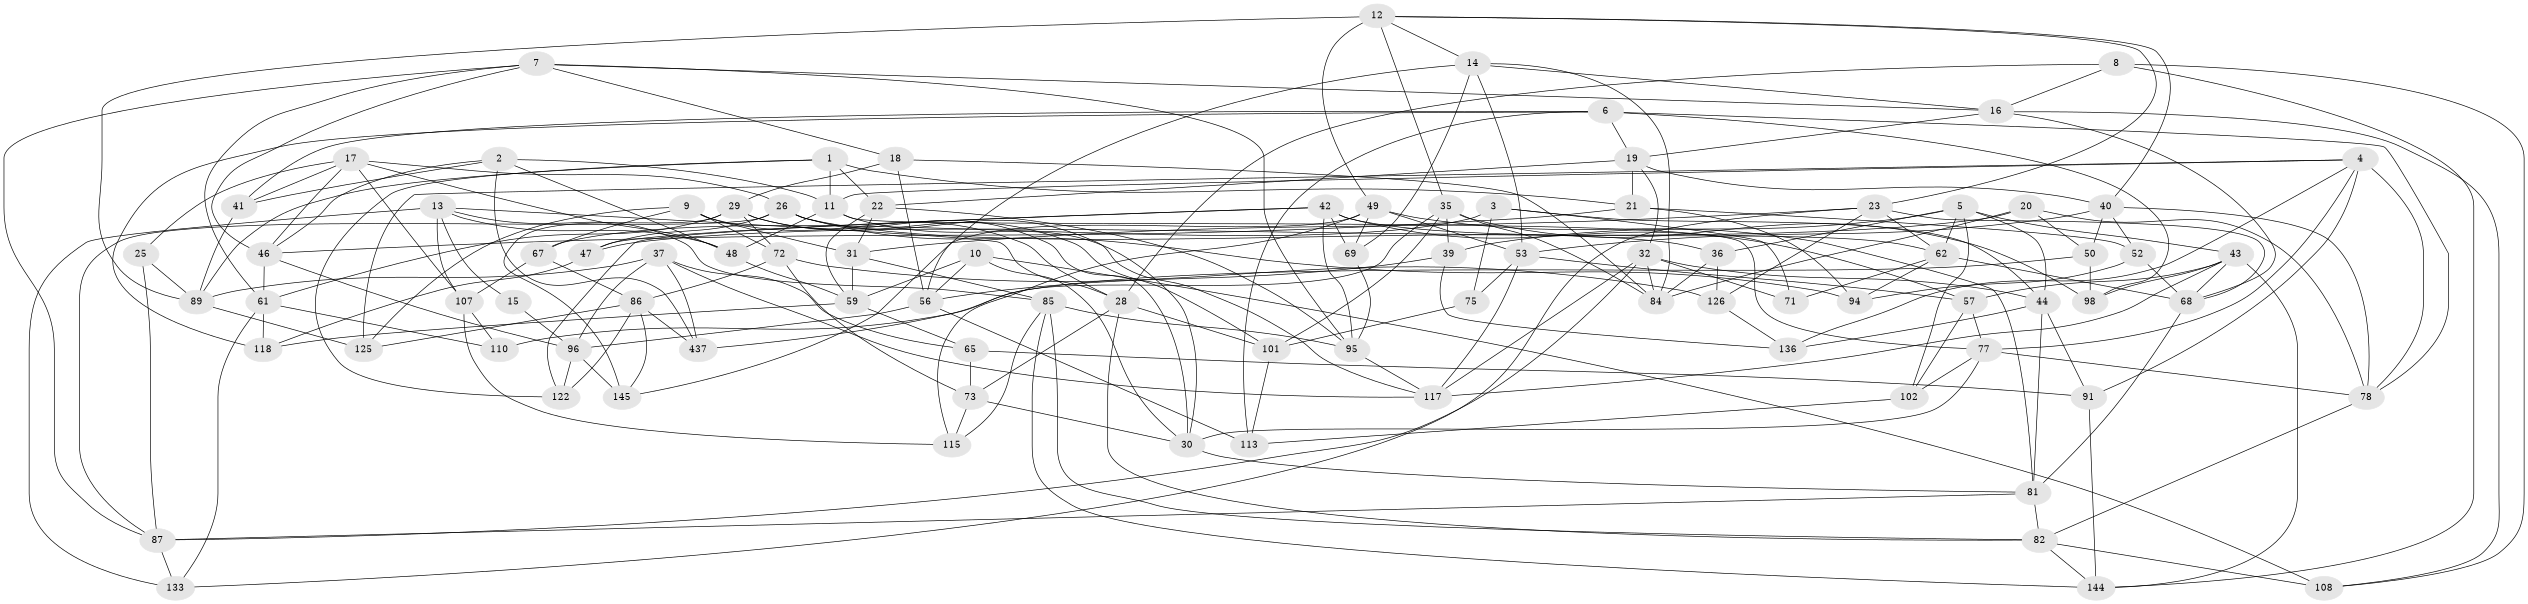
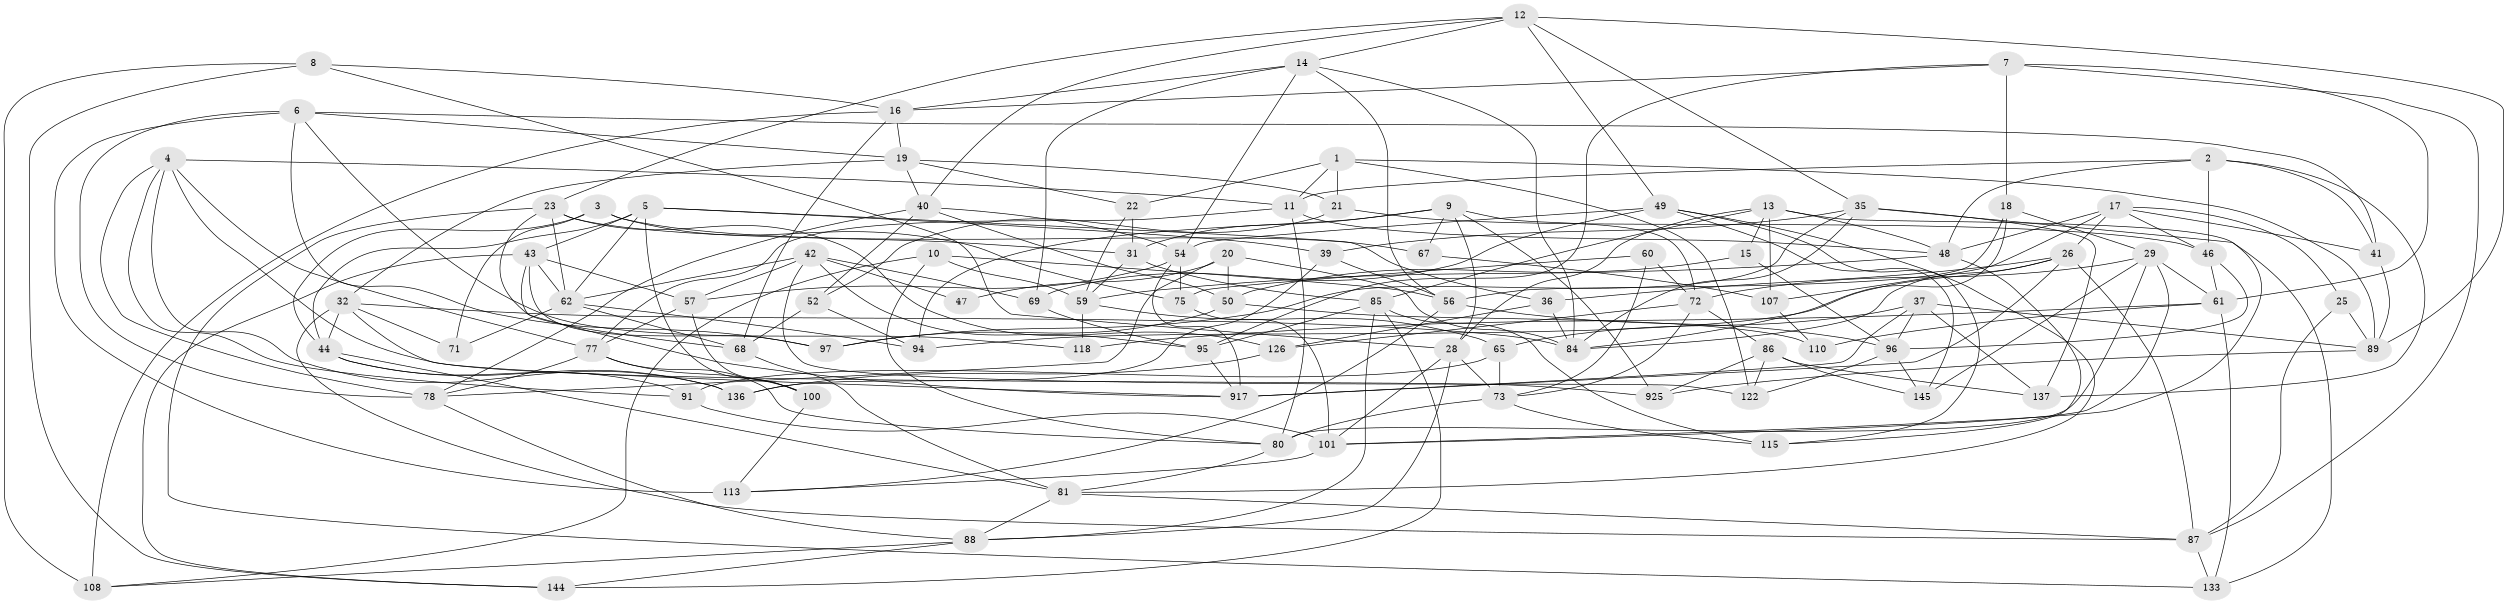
edge "7" -- "46": removed
edge "21" -- "94": now "9" -- "94"
edge "26" -- "47": now "26" -- "84"
node "53": label "53" -> "54"
node "60": added
edge "22" -- "95": removed
edge "15" -- "50": added
edge "67" -- "86": removed
edge "43" -- "68": now "43" -- "62"
edge "47" -- "118": removed
node "98": label "98" -> "97"
node "125": label "125" -> "925"
node "437": label "437" -> "137"
node "117": label "117" -> "917"
node "102": label "102" -> "100"
edge "107" -- "115": now "48" -- "115"
node "30": label "30" -> "80"
edge "91" -- "144": now "91" -- "101"
node "82": label "82" -> "88"
